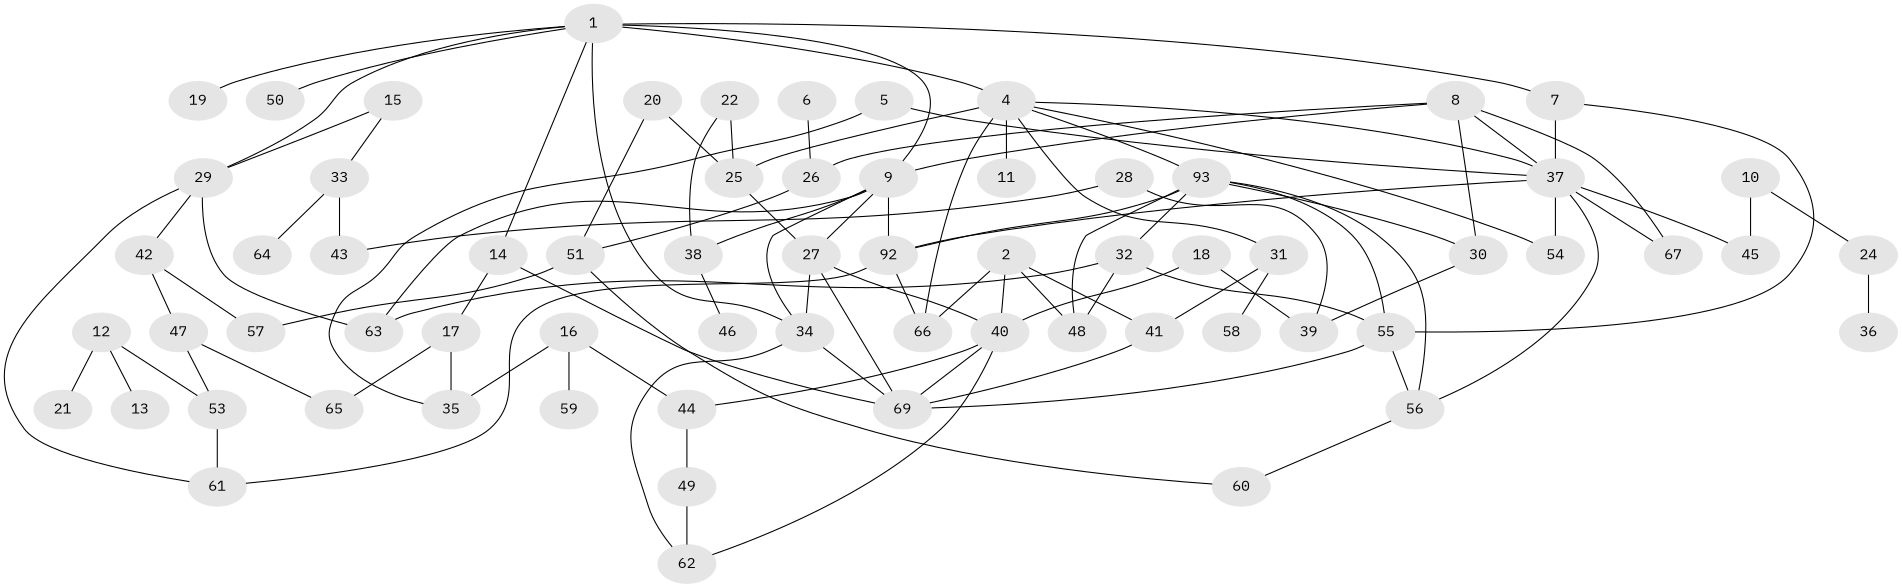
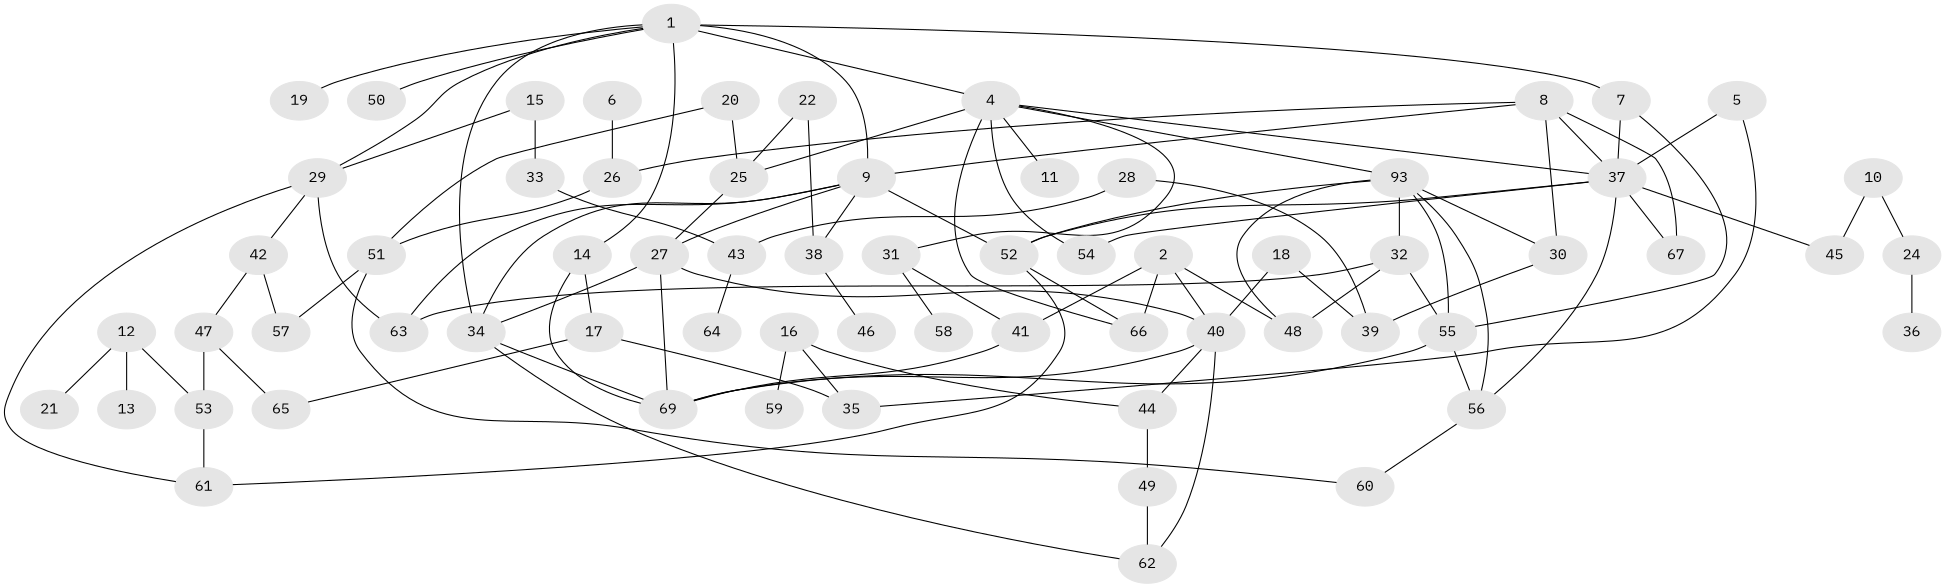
edge "33" -- "64": now "43" -- "64"
node "92": label "92" -> "52"
